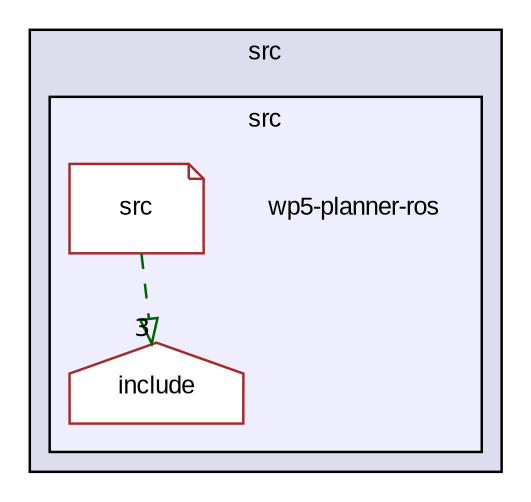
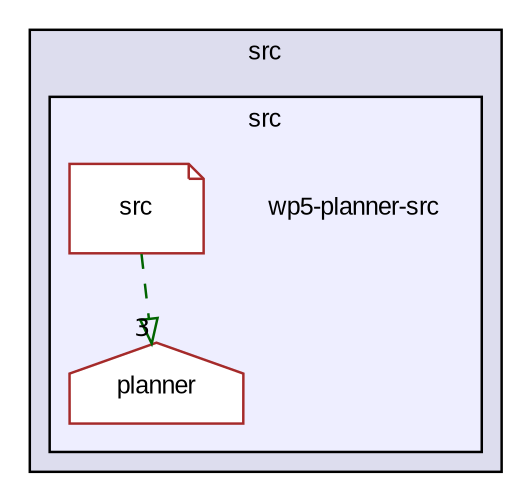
node "wp5-planner-ros": label "wp5-planner-ros" -> "wp5-planner-src"
node "include": label "include" -> "planner"
